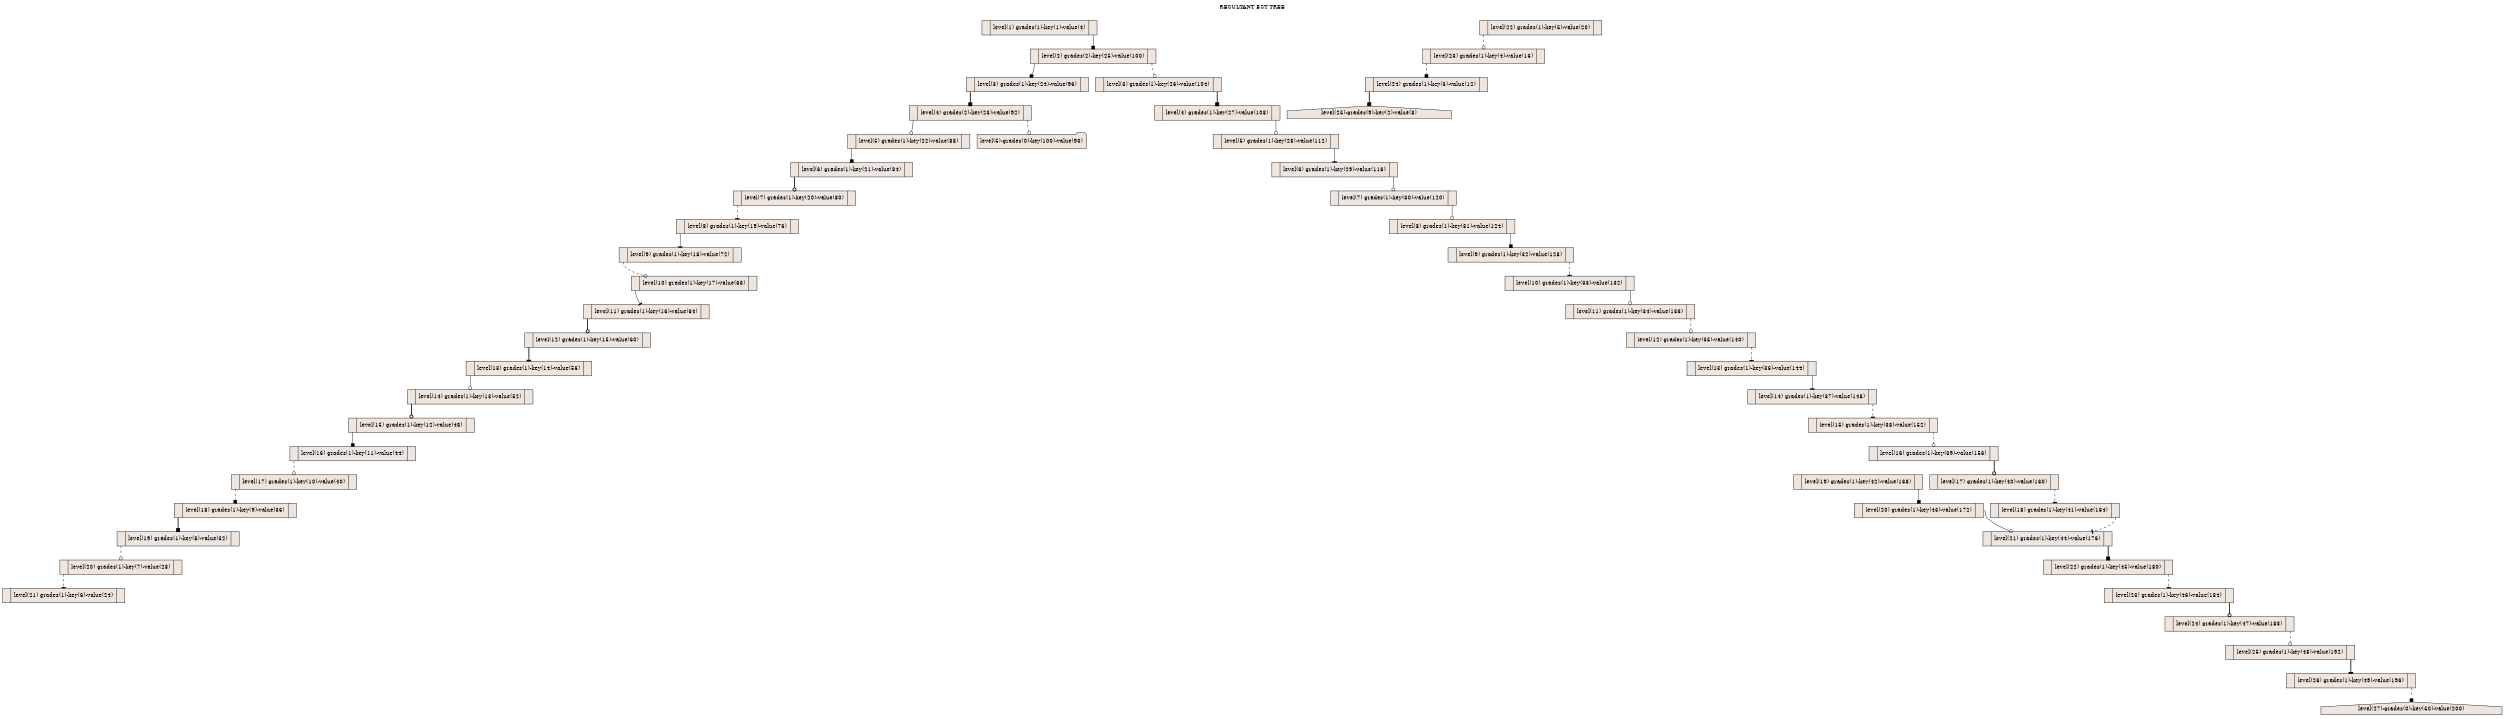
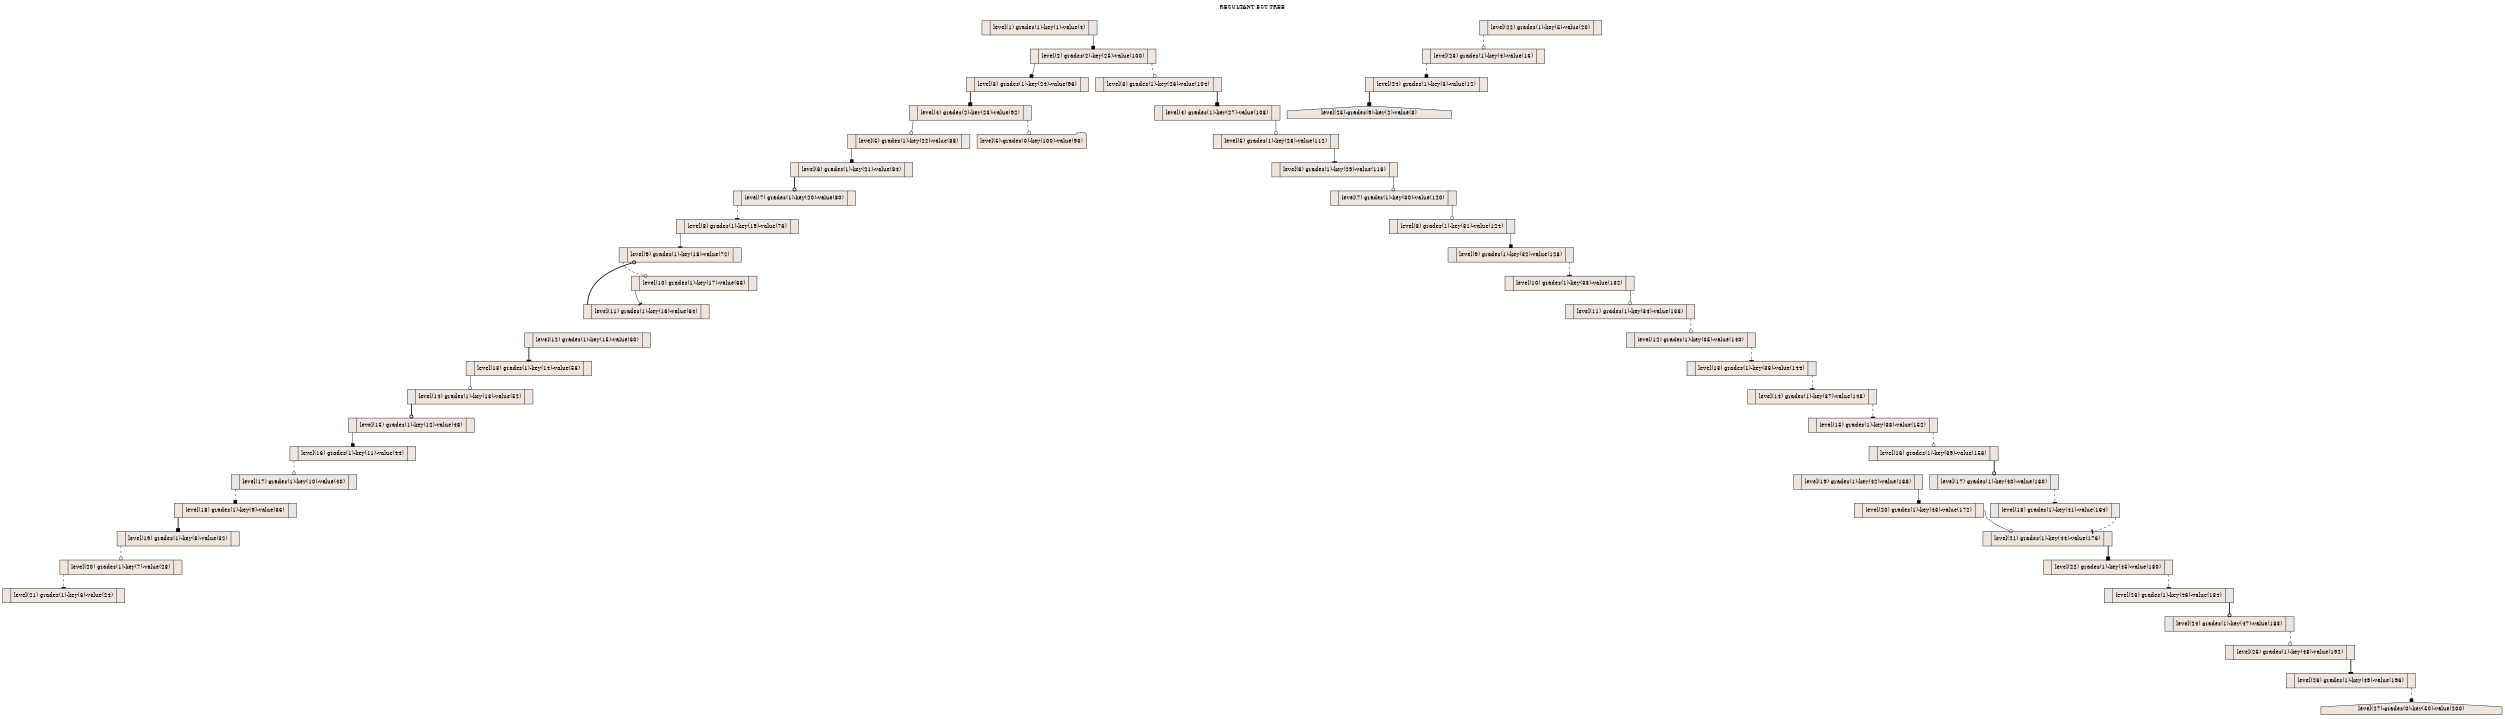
edge "level(11) grades(1)-key(16)-value(64)" -> "level(12) grades(1)-key(15)-value(60)": now "level(11) grades(1)-key(16)-value(64)" -> "level(9) grades(1)-key(18)-value(72)"
edge "level(13) grades(1)-key(36)-value(144)" -> "level(14) grades(1)-key(37)-value(148)": style solid -> dashed
